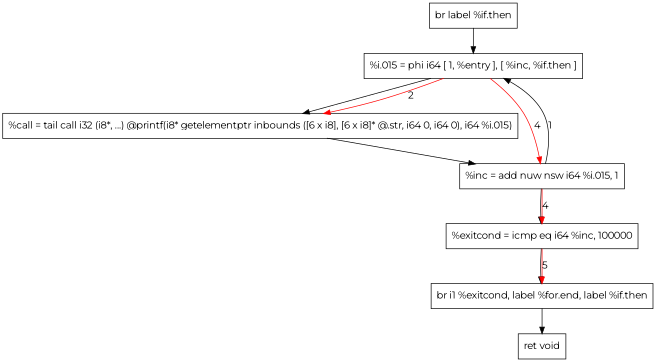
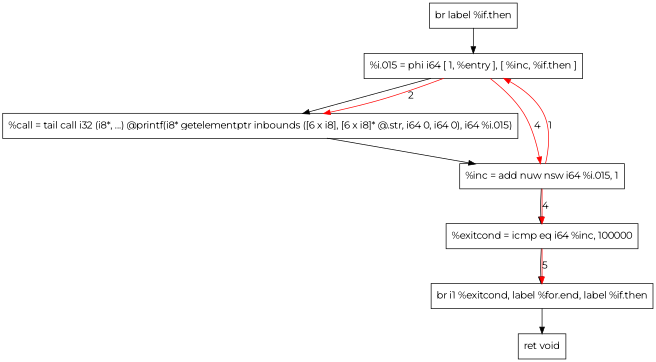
edge "%inc = add nuw nsw i64 %i.015, 1" -> "%i.015 = phi i64 [ 1, %entry ], [ %inc, %if.then ]": color black -> red
